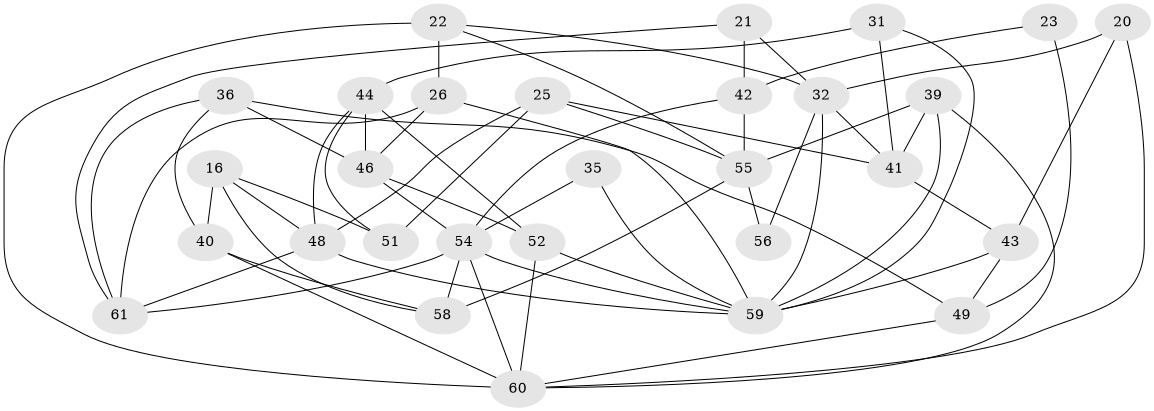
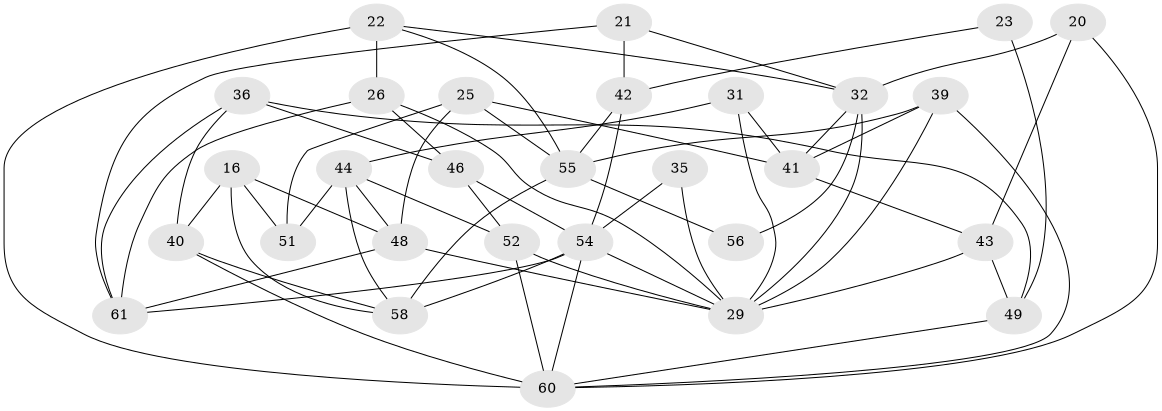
edge "44" -- "46": now "44" -- "58"
node "59": label "59" -> "29"
